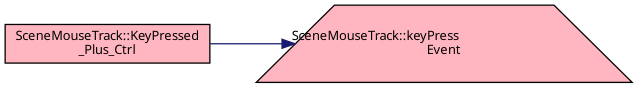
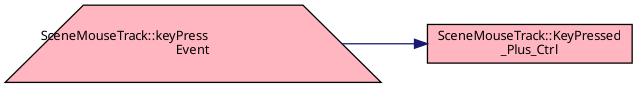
edge "SceneMouseTrack::KeyPressed _Plus_Ctrl" -> "SceneMouseTrack::keyPress Event": reversed
